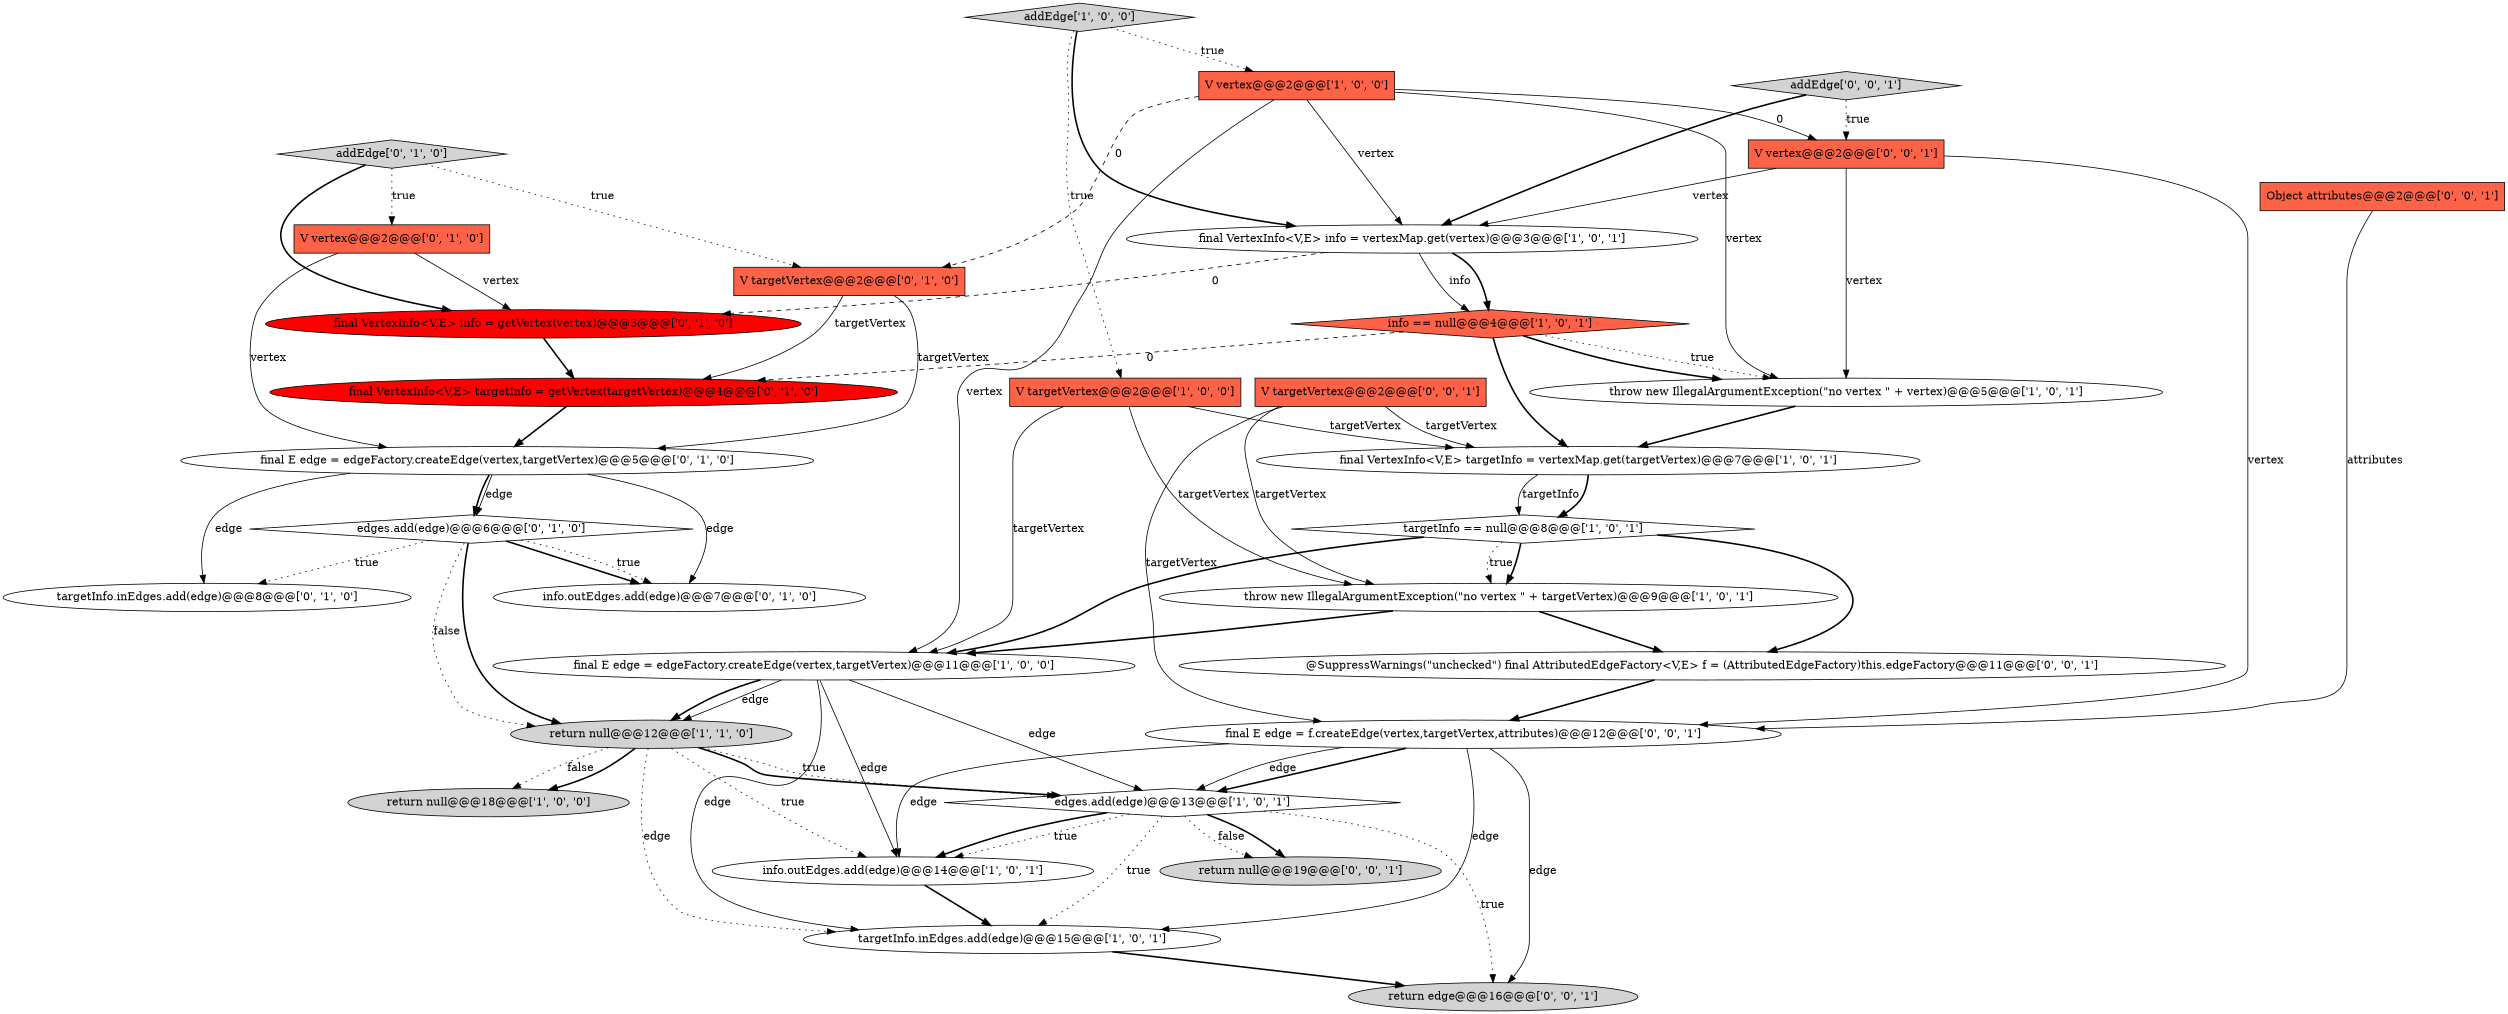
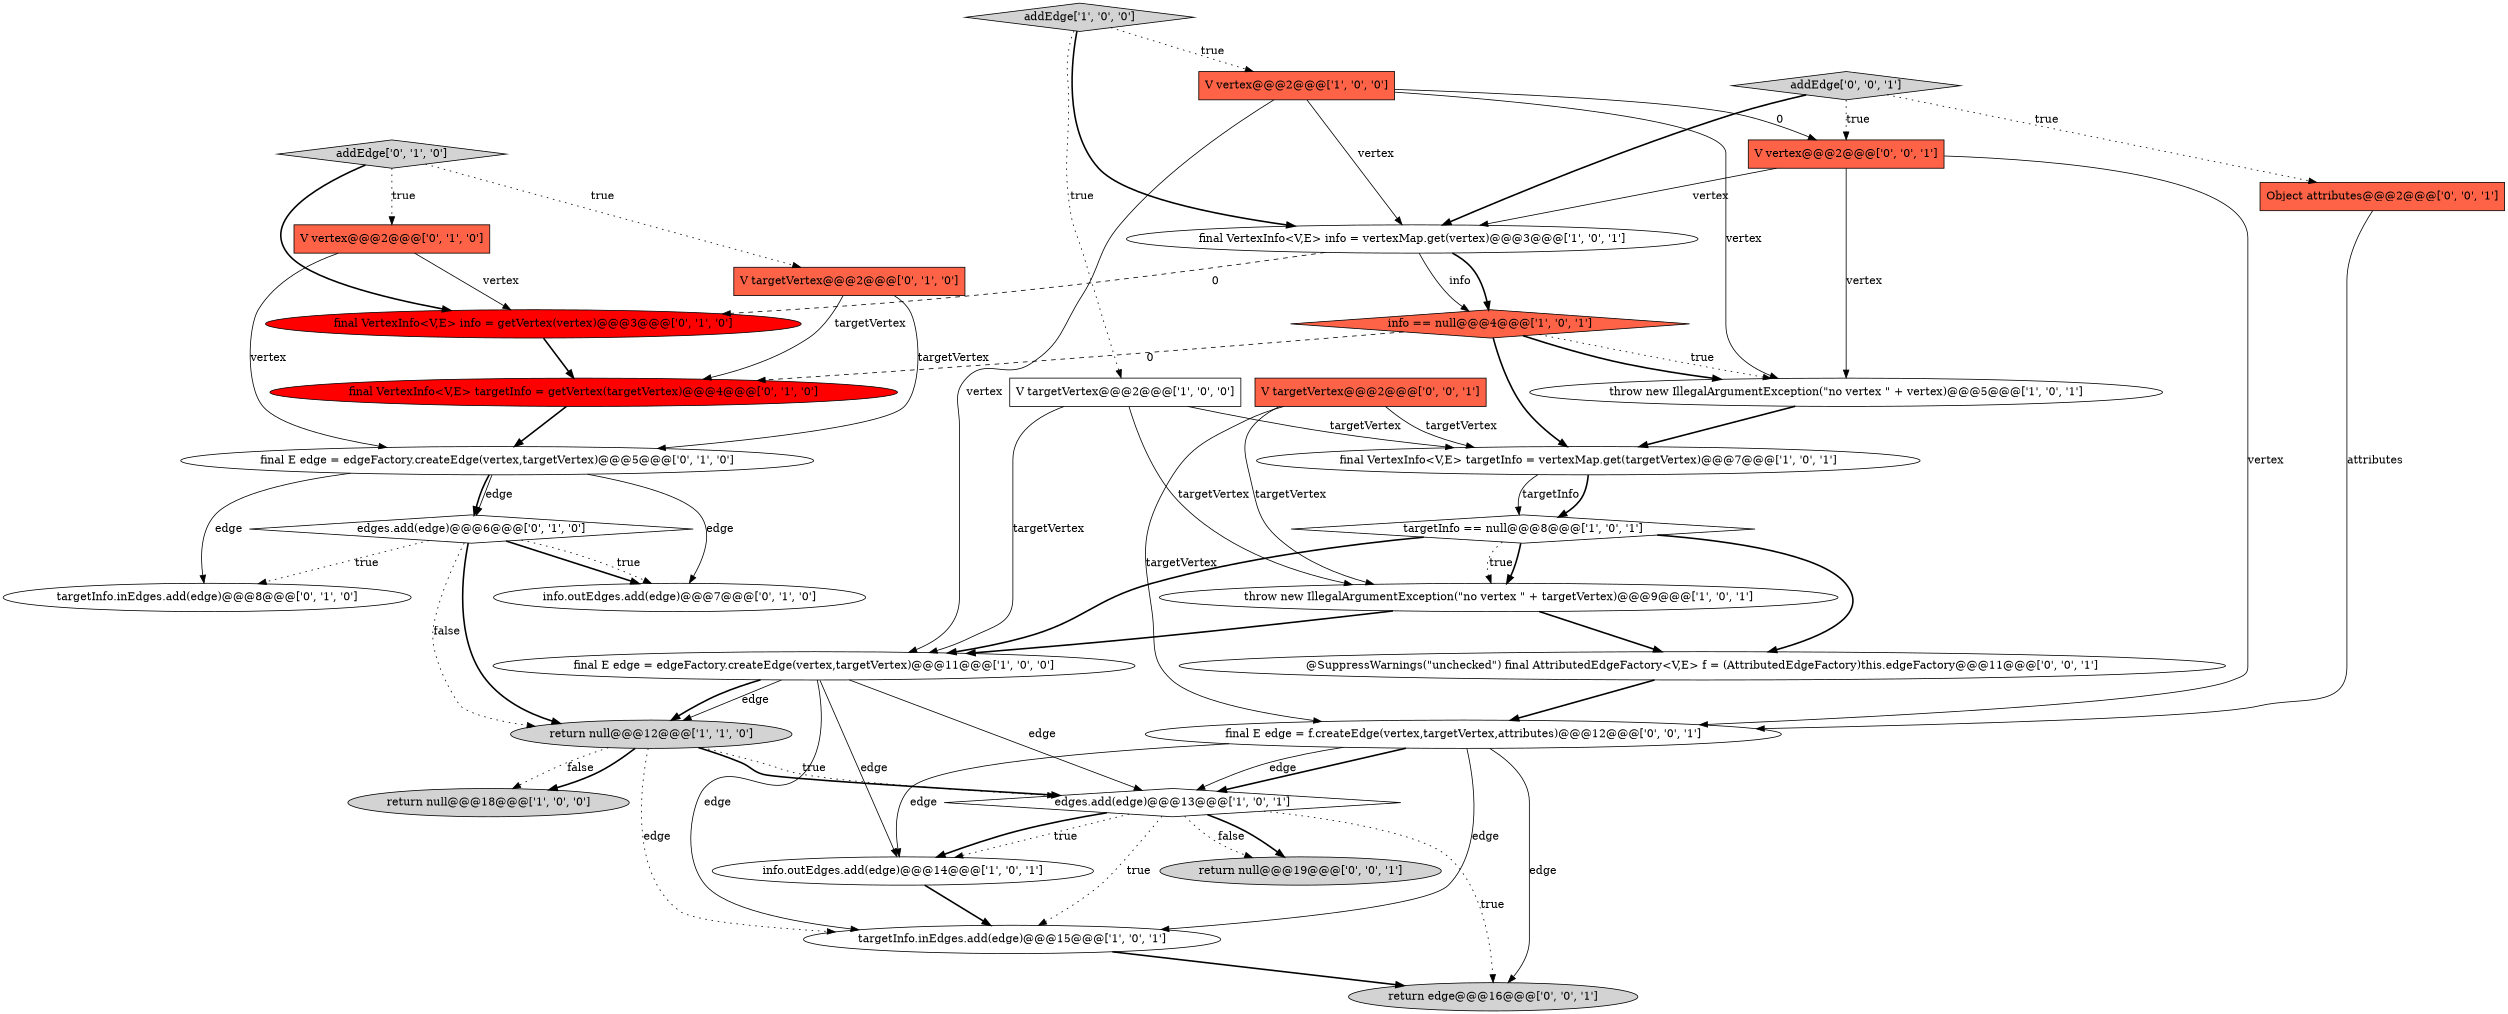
edge "addEdge['0', '0', '1']" -> "Object attributes@@@2@@@['0', '0', '1']": added, label "true"
edge "V vertex@@@2@@@['1', '0', '0']" -> "V targetVertex@@@2@@@['0', '1', '0']": removed, label "0"
node "V targetVertex@@@2@@@['1', '0', '0']": fillcolor tomato -> white
edge "return null@@@12@@@['1', '1', '0']" -> "info.outEdges.add(edge)@@@14@@@['1', '0', '1']": removed, label "true"
